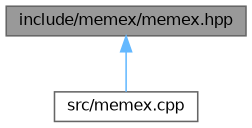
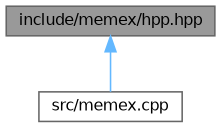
node "include/memex/memex.hpp": label "include/memex/memex.hpp" -> "include/memex/hpp.hpp"
